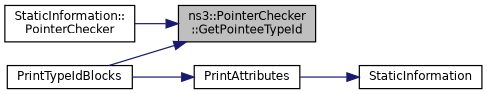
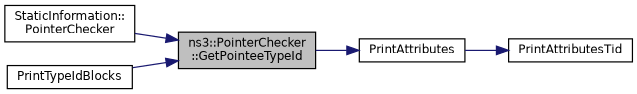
edge "PrintTypeIdBlocks" -> "PrintAttributes": now "ns3::PointerChecker ::GetPointeeTypeId" -> "PrintAttributes"
node "StaticInformation": label "StaticInformation" -> "PrintAttributesTid"
